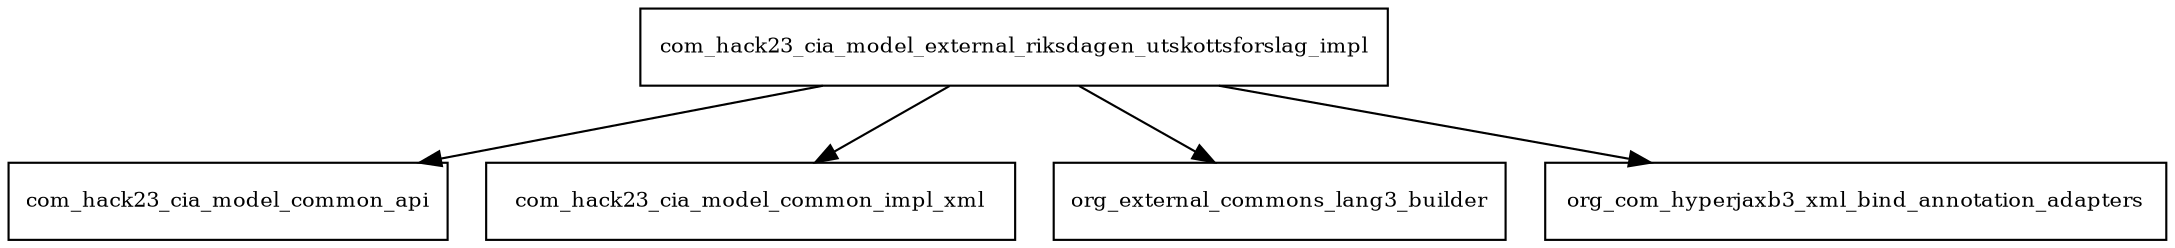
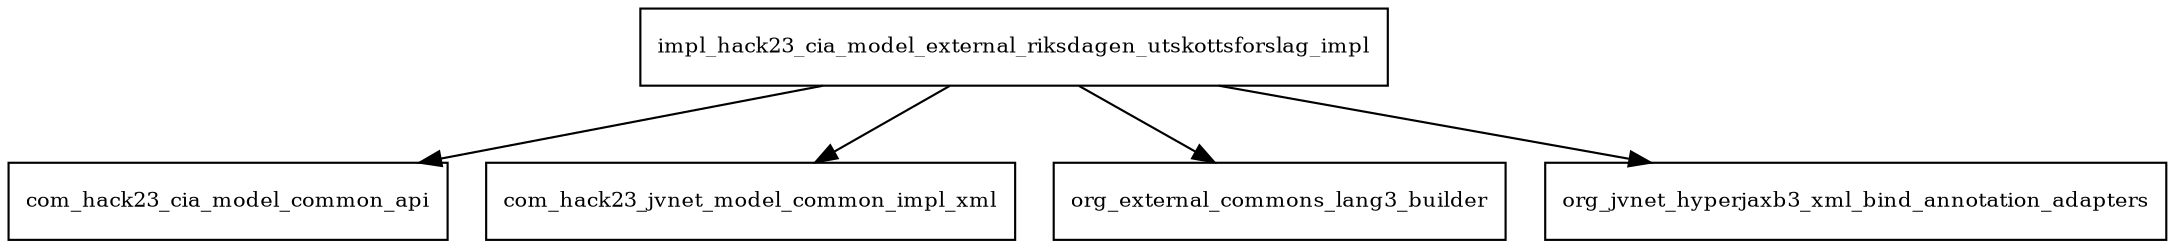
node "com_hack23_cia_model_external_riksdagen_utskottsforslag_impl": label "com_hack23_cia_model_external_riksdagen_utskottsforslag_impl" -> "impl_hack23_cia_model_external_riksdagen_utskottsforslag_impl"
node "com_hack23_cia_model_common_impl_xml": label "com_hack23_cia_model_common_impl_xml" -> "com_hack23_jvnet_model_common_impl_xml"
node "org_com_hyperjaxb3_xml_bind_annotation_adapters": label "org_com_hyperjaxb3_xml_bind_annotation_adapters" -> "org_jvnet_hyperjaxb3_xml_bind_annotation_adapters"
